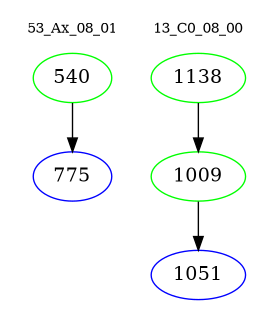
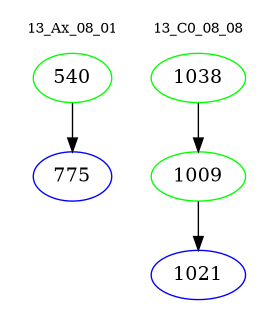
cluster "53_Ax_08_01": label "53_Ax_08_01" -> "13_Ax_08_01"
cluster "13_C0_08_00": label "13_C0_08_00" -> "13_C0_08_08"
node "1138": label "1138" -> "1038"
node "1051": label "1051" -> "1021"
